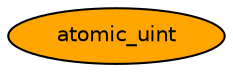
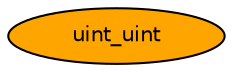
node "atomic_uint": label "atomic_uint" -> "uint_uint"
